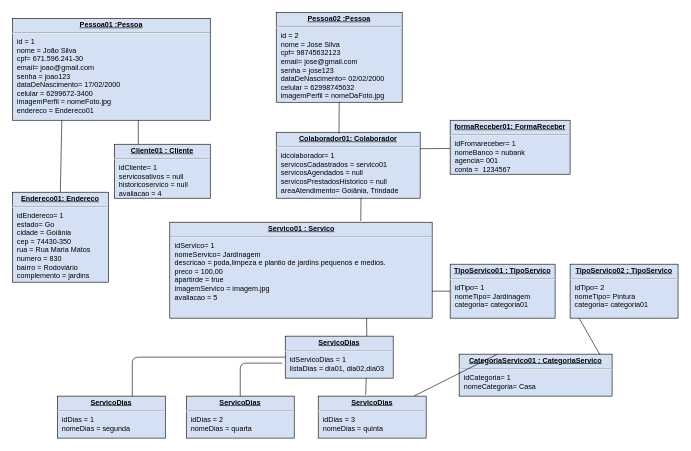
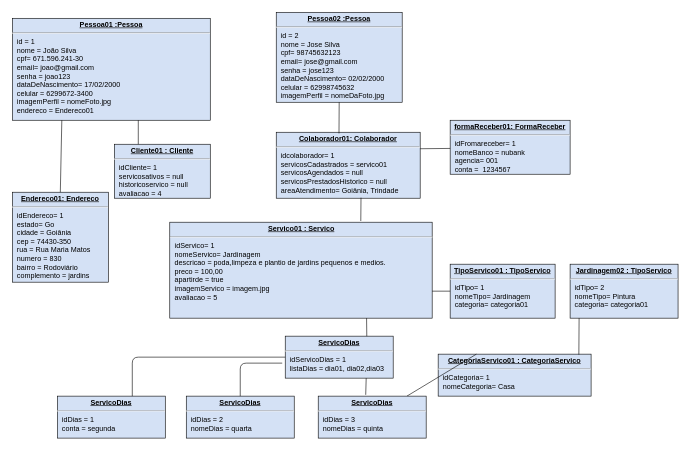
node "TipoServico02 : TipoServico idTipo= 2 nomeTipo= Pintura categoria= categoria01": label "TipoServico02 : TipoServico idTipo= 2 nomeTipo= Pintura categoria= categoria01" -> "Jardinagem02 : TipoServico idTipo= 2 nomeTipo= Pintura categoria= categoria01"
node "CategoriaServico01 : CategoriaServico idCategoria= 1 nomeCategoria= Casa": moved (536, 375) -> (515, 375)
node "ServicoDias idDias = 1 nomeDias = segunda": label "ServicoDias idDias = 1 nomeDias = segunda" -> "ServicoDias idDias = 1 conta = segunda"
